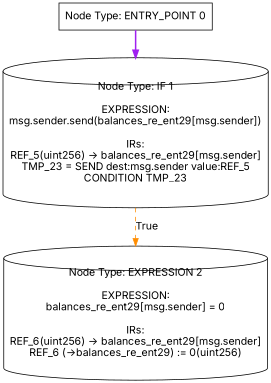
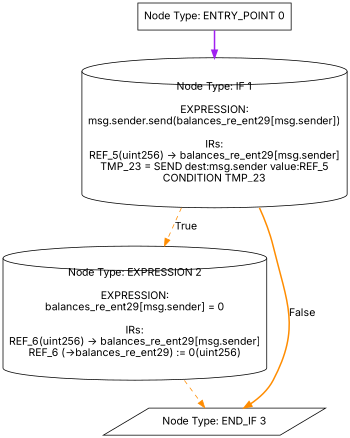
node "Node Type: END_IF 3": added
